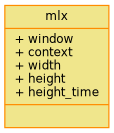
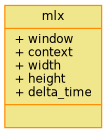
node "mlx": text "+ height_time" -> "+ delta_time"
